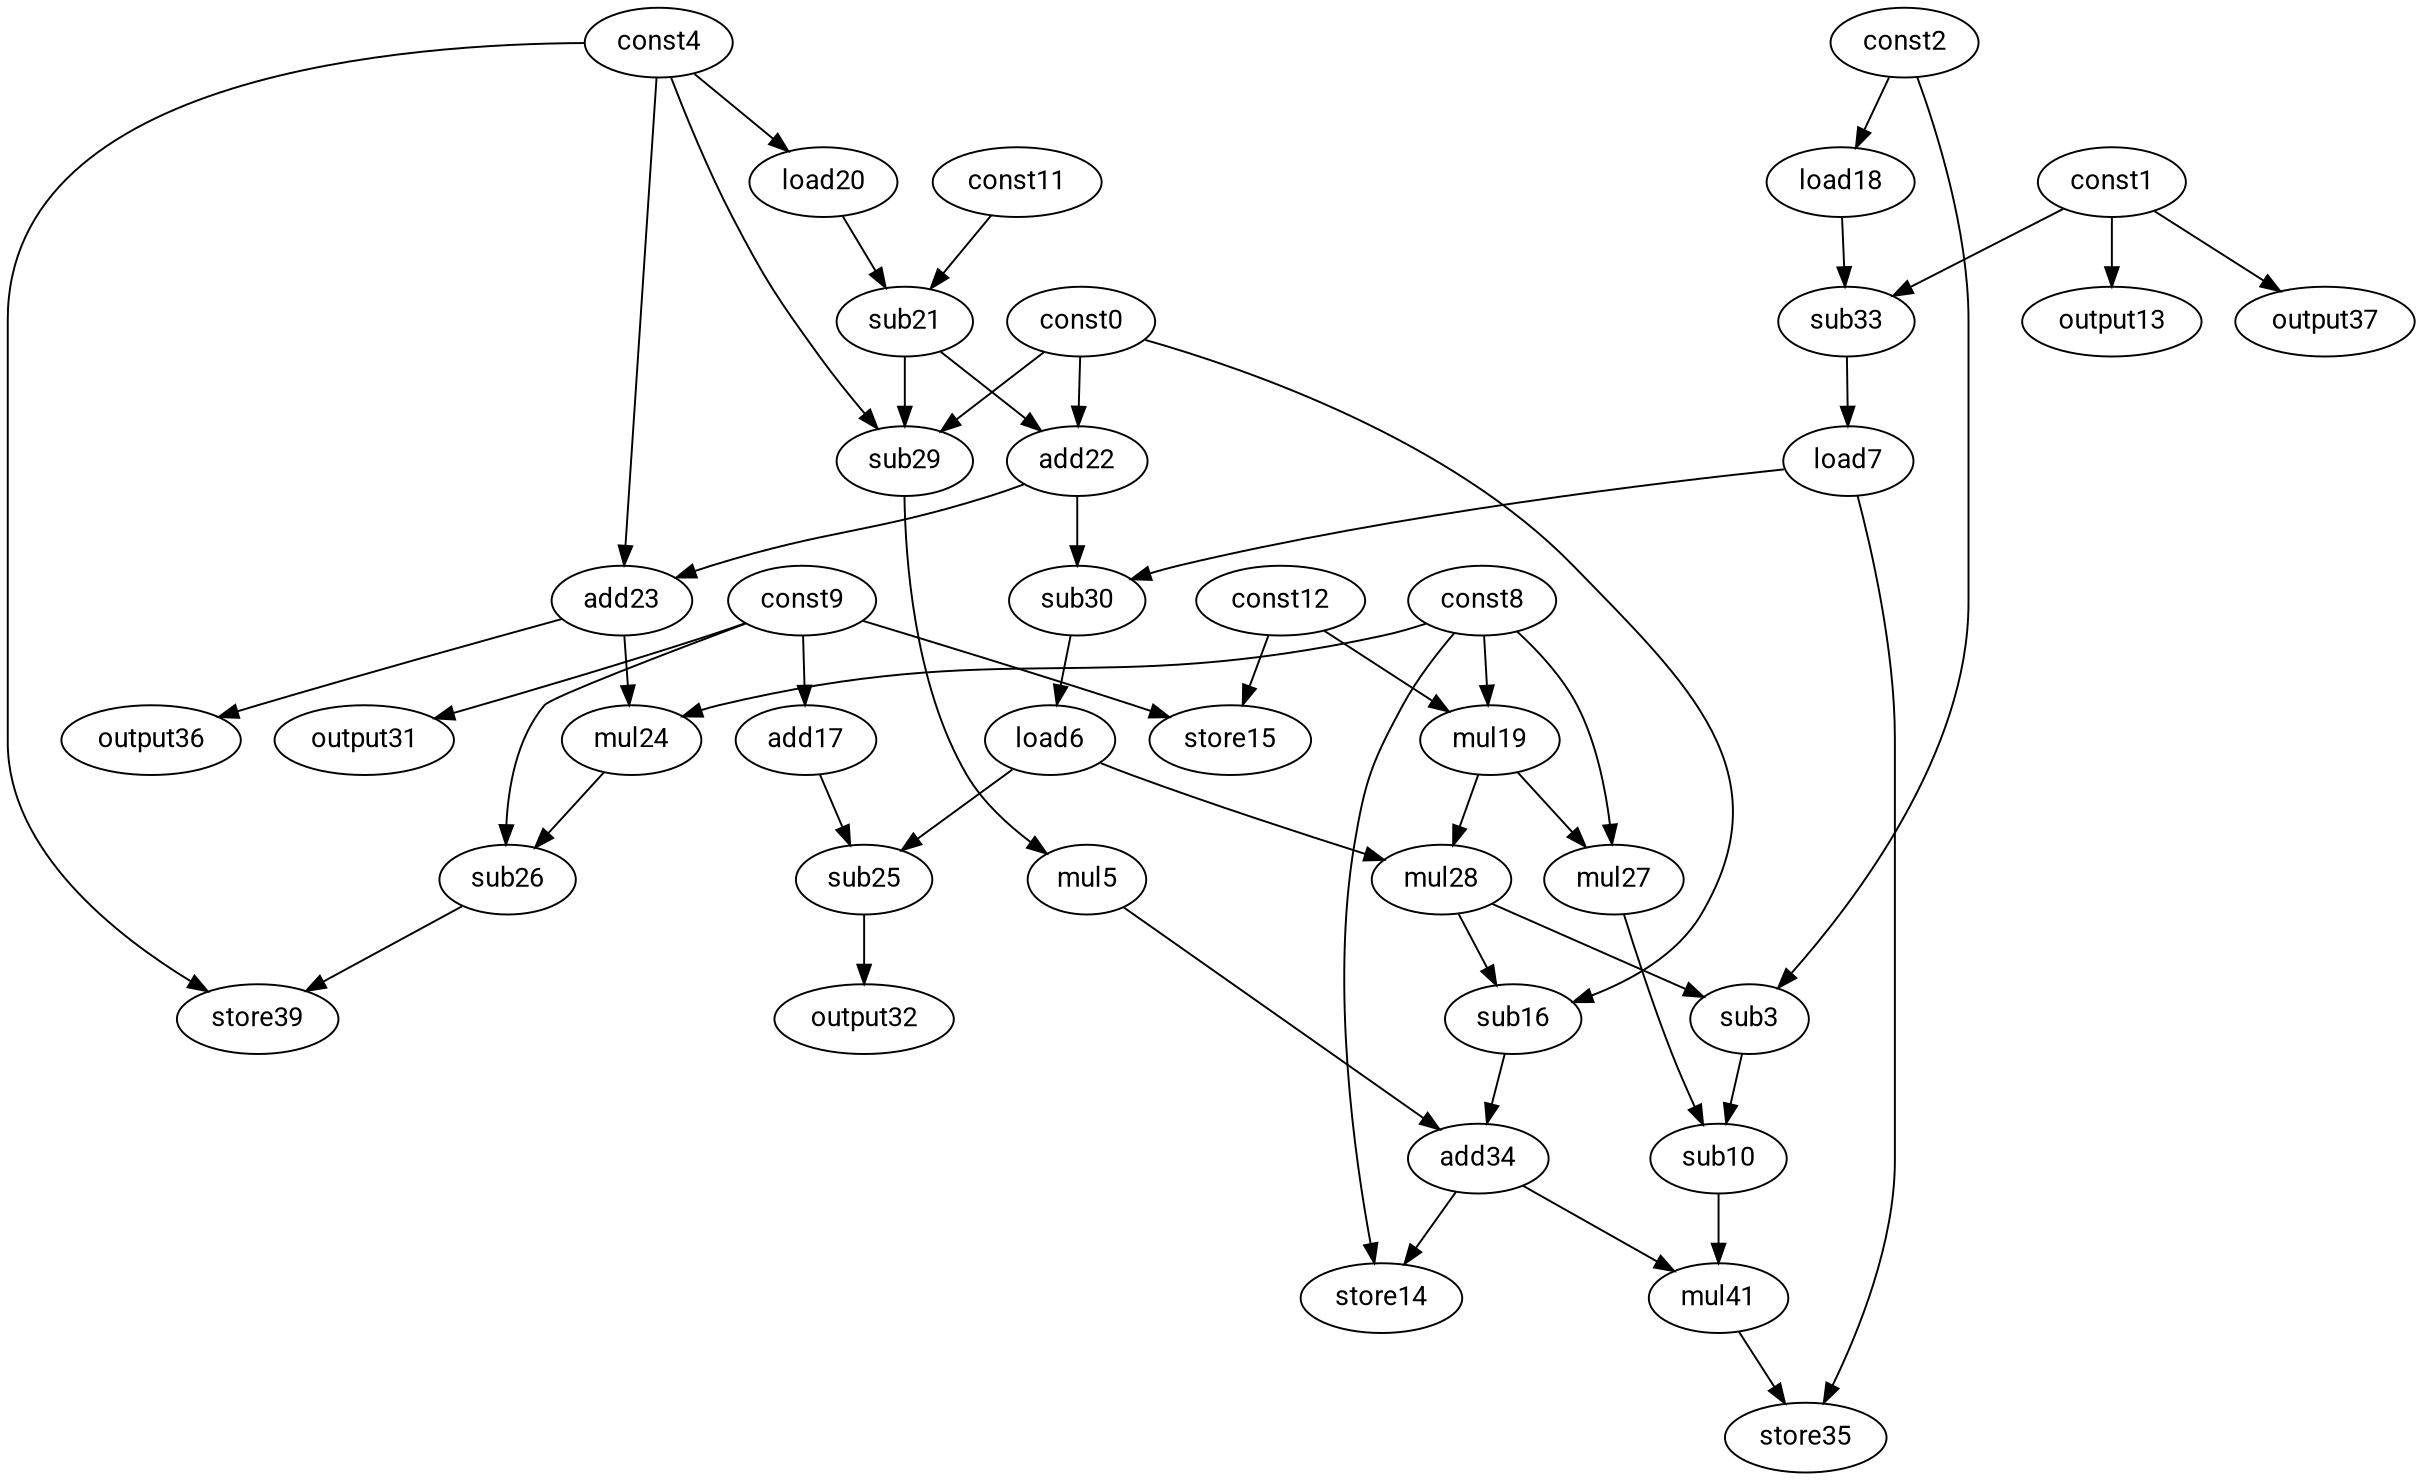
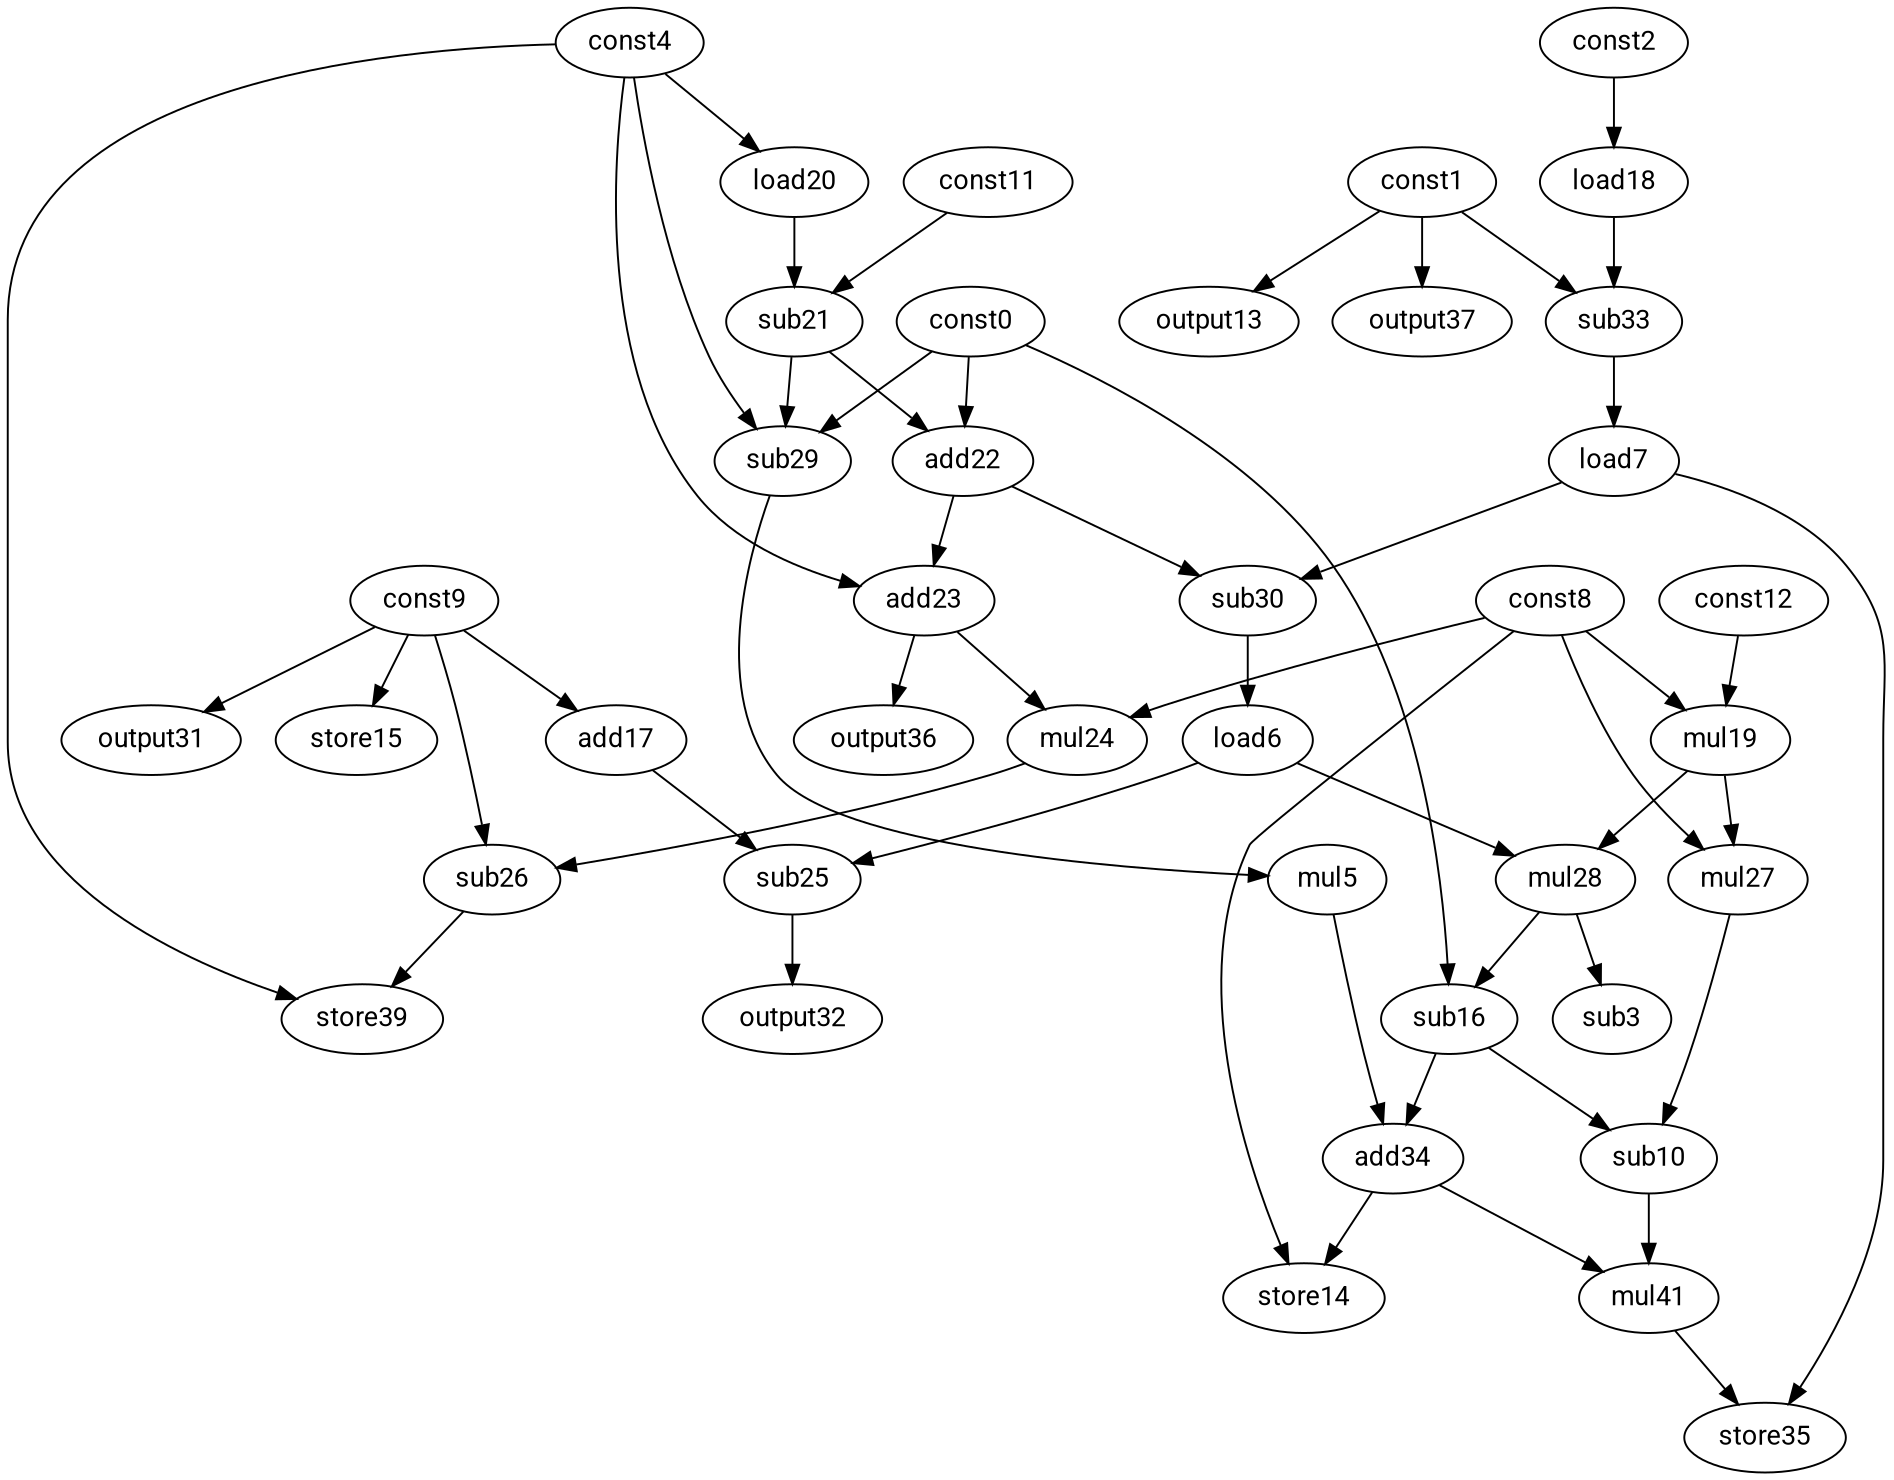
edge "const2" -> "sub3": removed
edge "const12" -> "store15": removed
edge "sub3" -> "sub10": now "sub16" -> "sub10"
